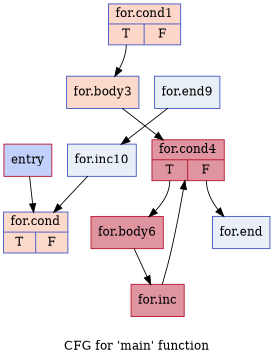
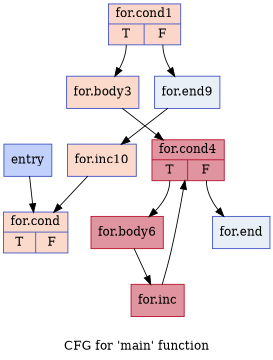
edge "for.cond1" -> "for.end9": added
node "entry": color #b70d28ff -> #3d50c3ff
node "for.inc10": fillcolor #cedaeb70 -> #f7a88970
